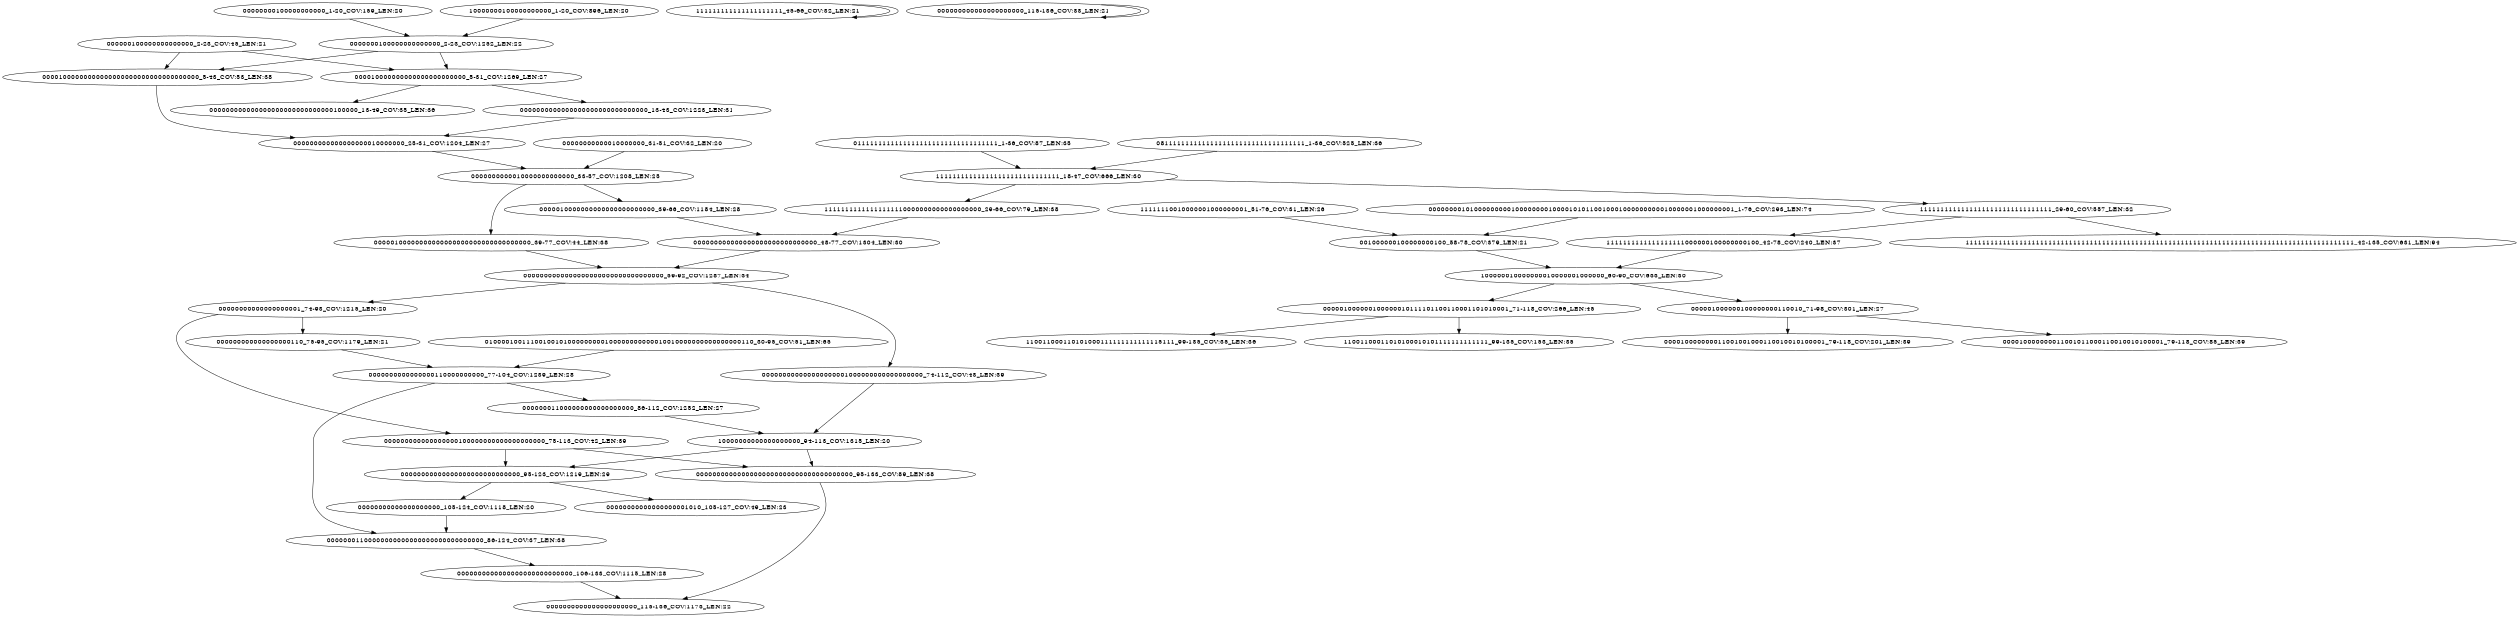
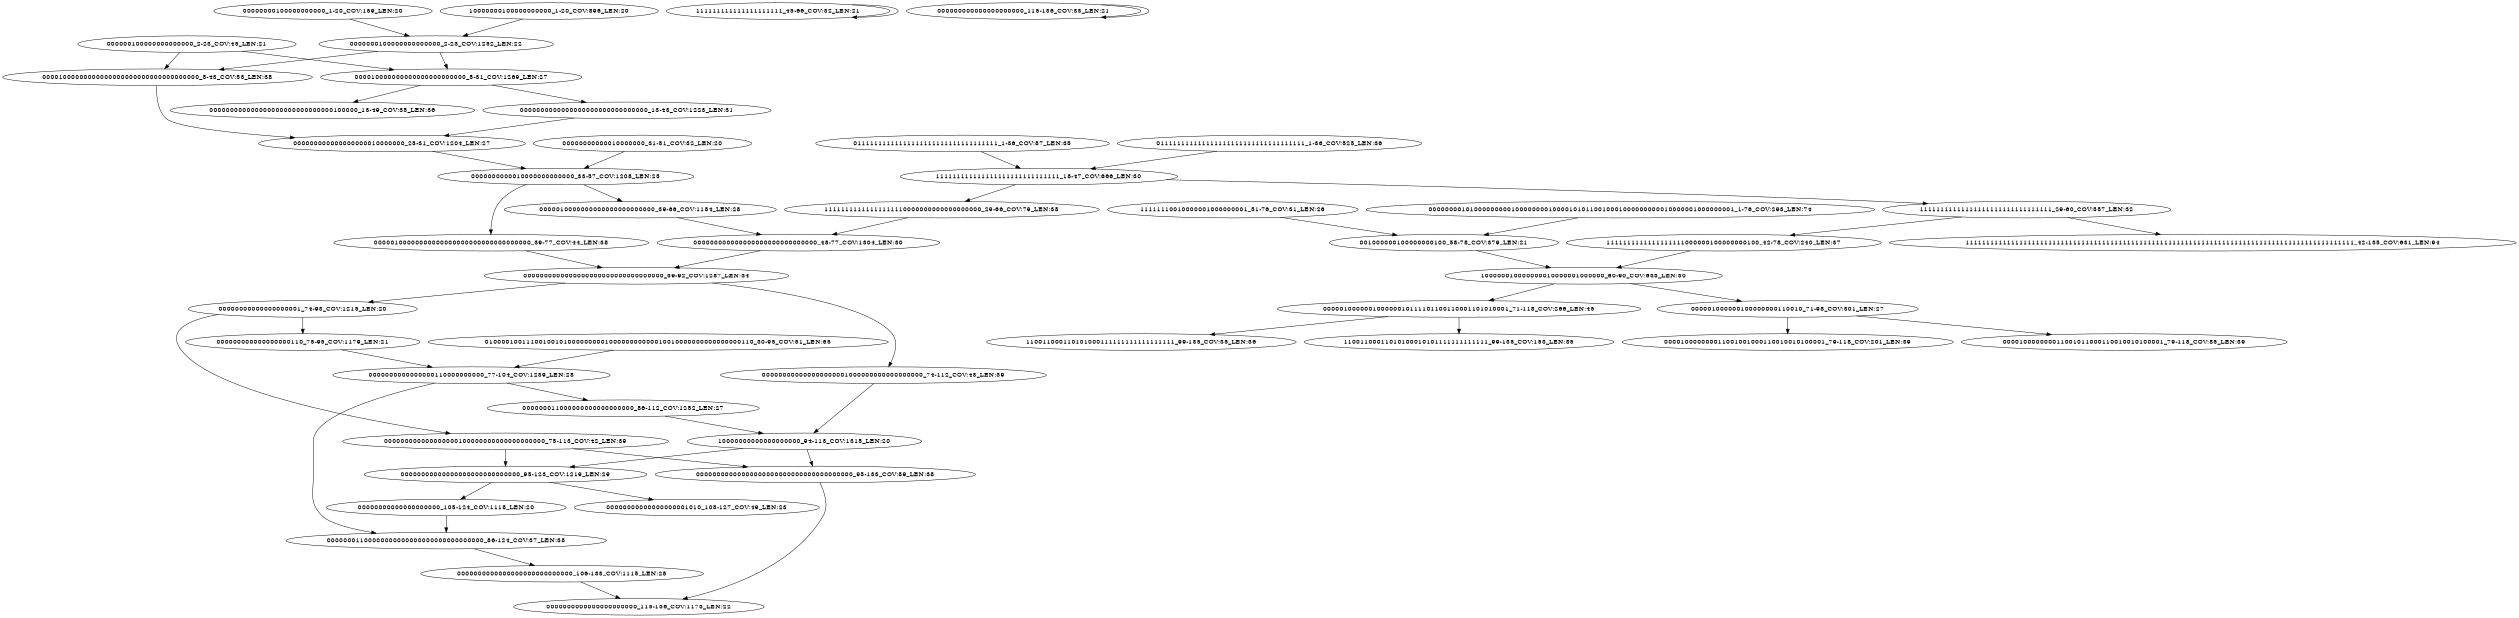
node "081111111111111111111111111111111111_1-36_COV:525_LEN:36": label "081111111111111111111111111111111111_1-36_COV:525_LEN:36" -> "011111111111111111111111111111111111_1-36_COV:525_LEN:36"
node "110011000110101000111111111111115111_99-135_COV:35_LEN:36": label "110011000110101000111111111111115111_99-135_COV:35_LEN:36" -> "110011000110101000111111111111111111_99-135_COV:35_LEN:36"
